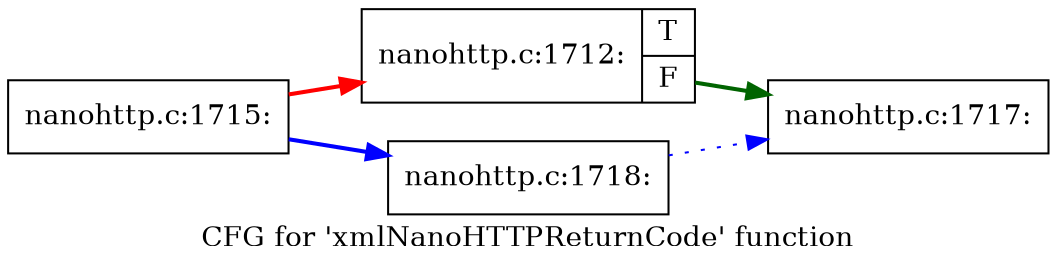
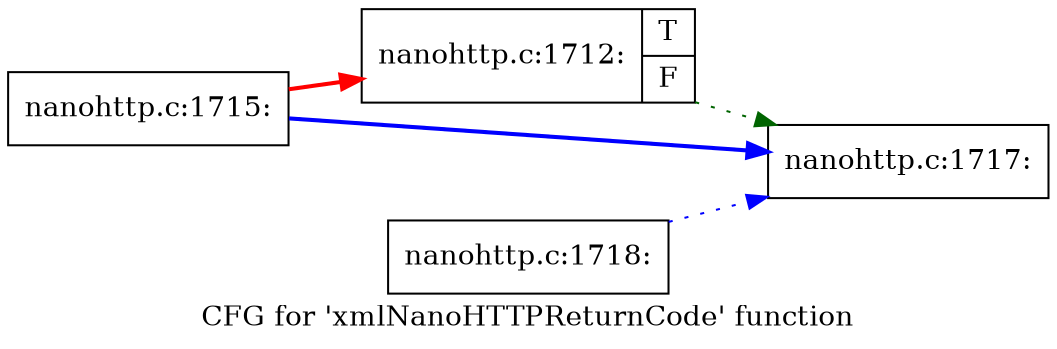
edge "nanohttp.c:1712:" -> "nanohttp.c:1717:": style bold -> dotted
edge "nanohttp.c:1715:" -> "nanohttp.c:1718:": now "nanohttp.c:1715:" -> "nanohttp.c:1717:"
